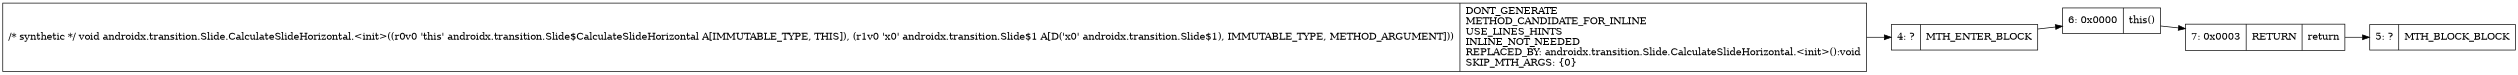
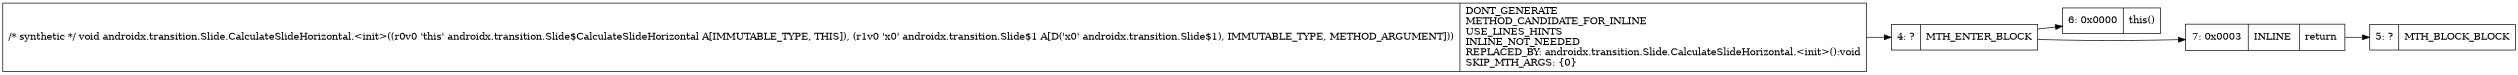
edge "6: 0x0000" -> "7: 0x0003": now "4: ?" -> "7: 0x0003"
node "7: 0x0003": text "RETURN" -> "INLINE"
